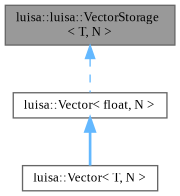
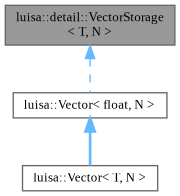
node "luisa::luisa::VectorStorage < T, N >": label "luisa::luisa::VectorStorage < T, N >" -> "luisa::detail::VectorStorage < T, N >"
